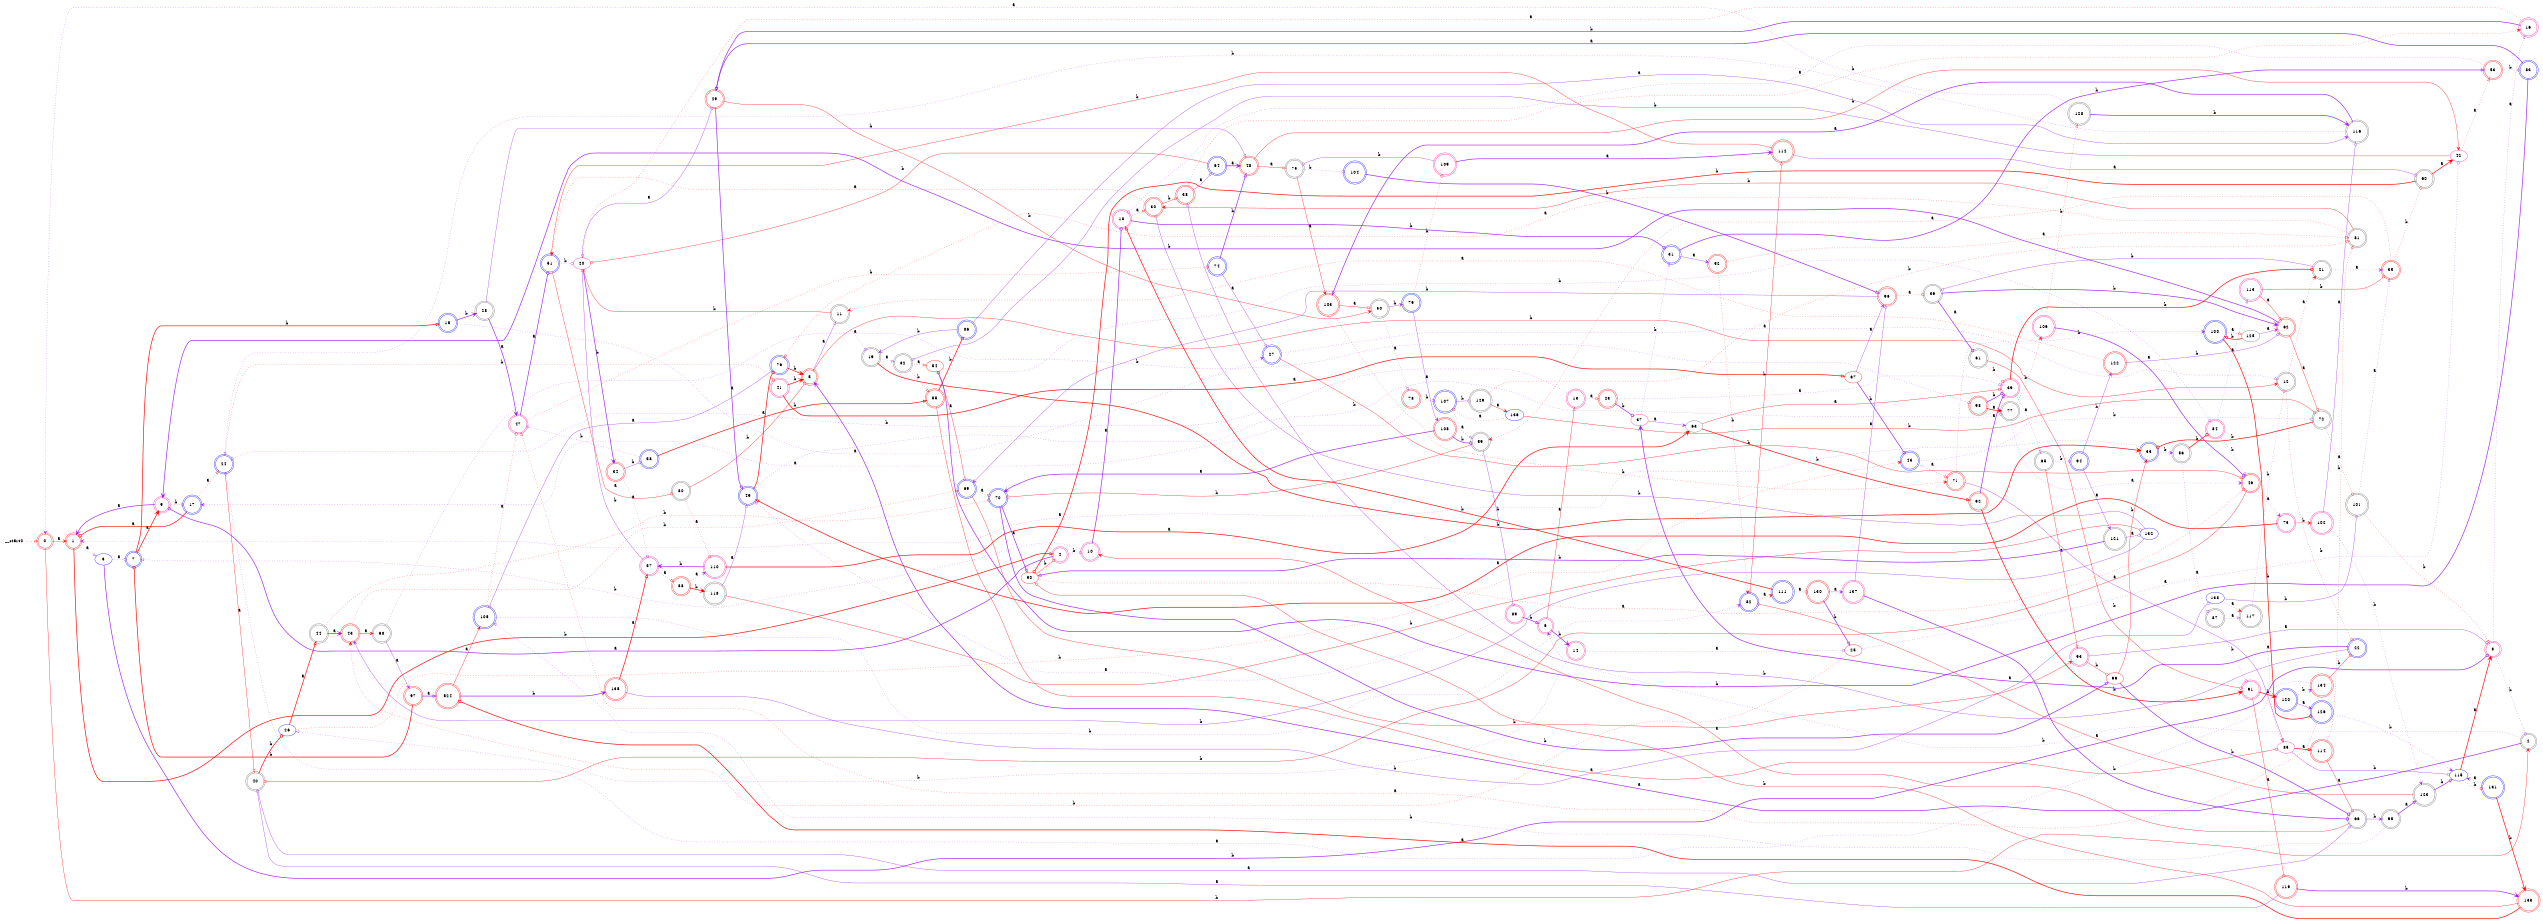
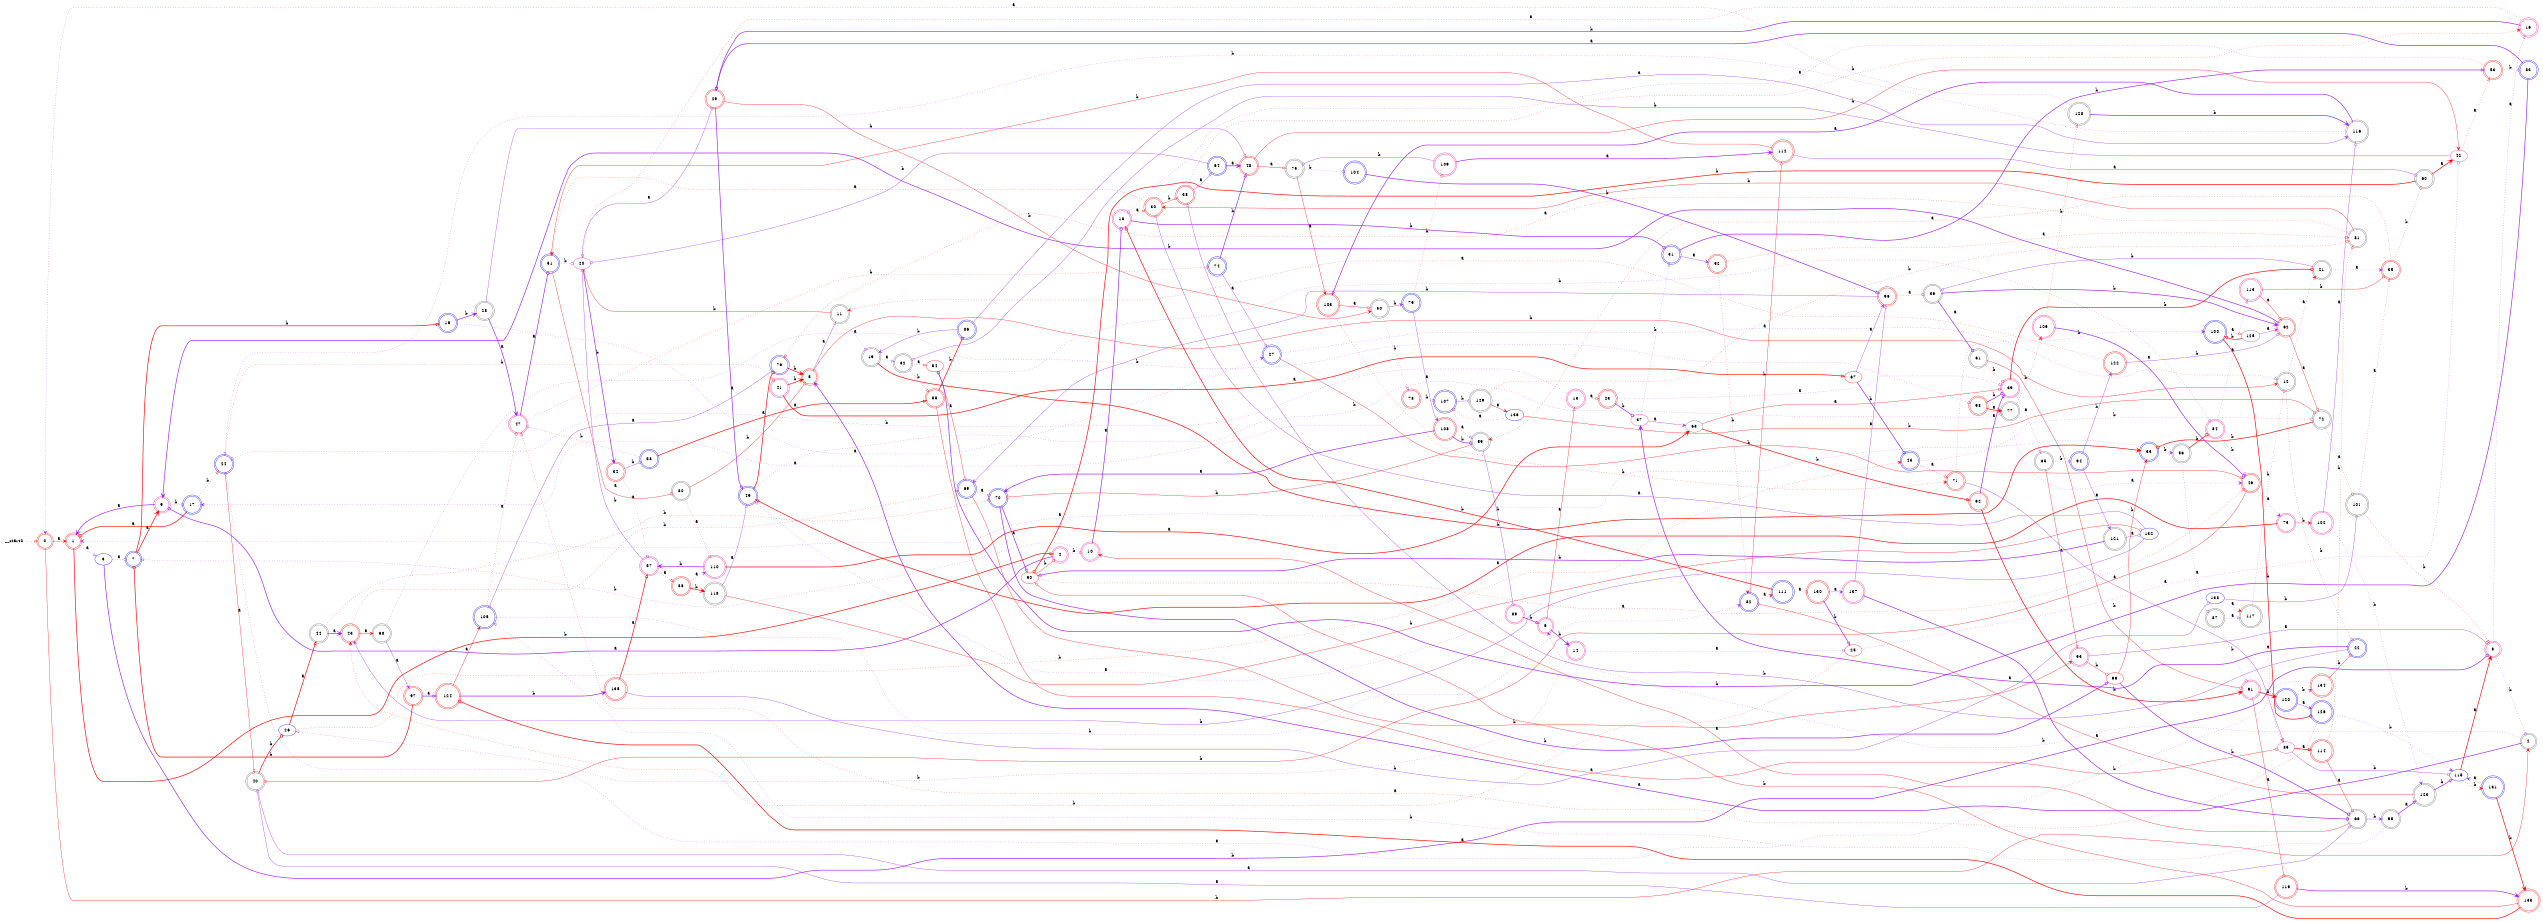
edge "64" -> "20": color red -> purple
edge "50" -> "78": label "a" -> "b"
edge "58" -> "55": label "b" -> "a"
edge "17" -> "24": label "a" -> "b"
edge "132" -> "30": label "b" -> "a"
node "524": label "524" -> "124"
edge "115" -> "131": arrowhead odot -> vee
